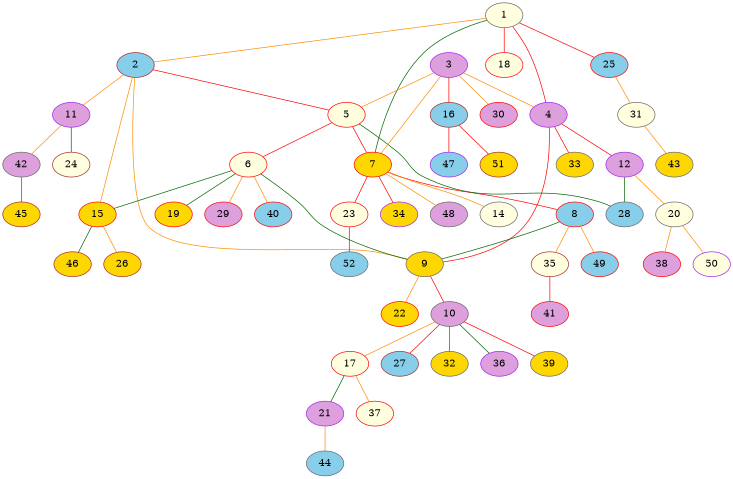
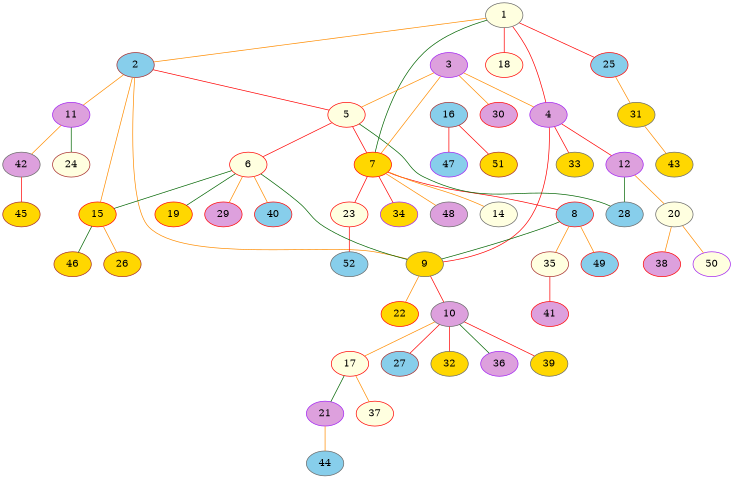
edge "3" -- "16": removed
node "31": fillcolor lightyellow -> gold
